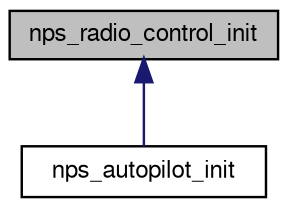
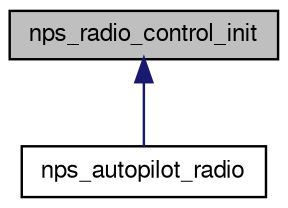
node "nps_autopilot_init": label "nps_autopilot_init" -> "nps_autopilot_radio"
